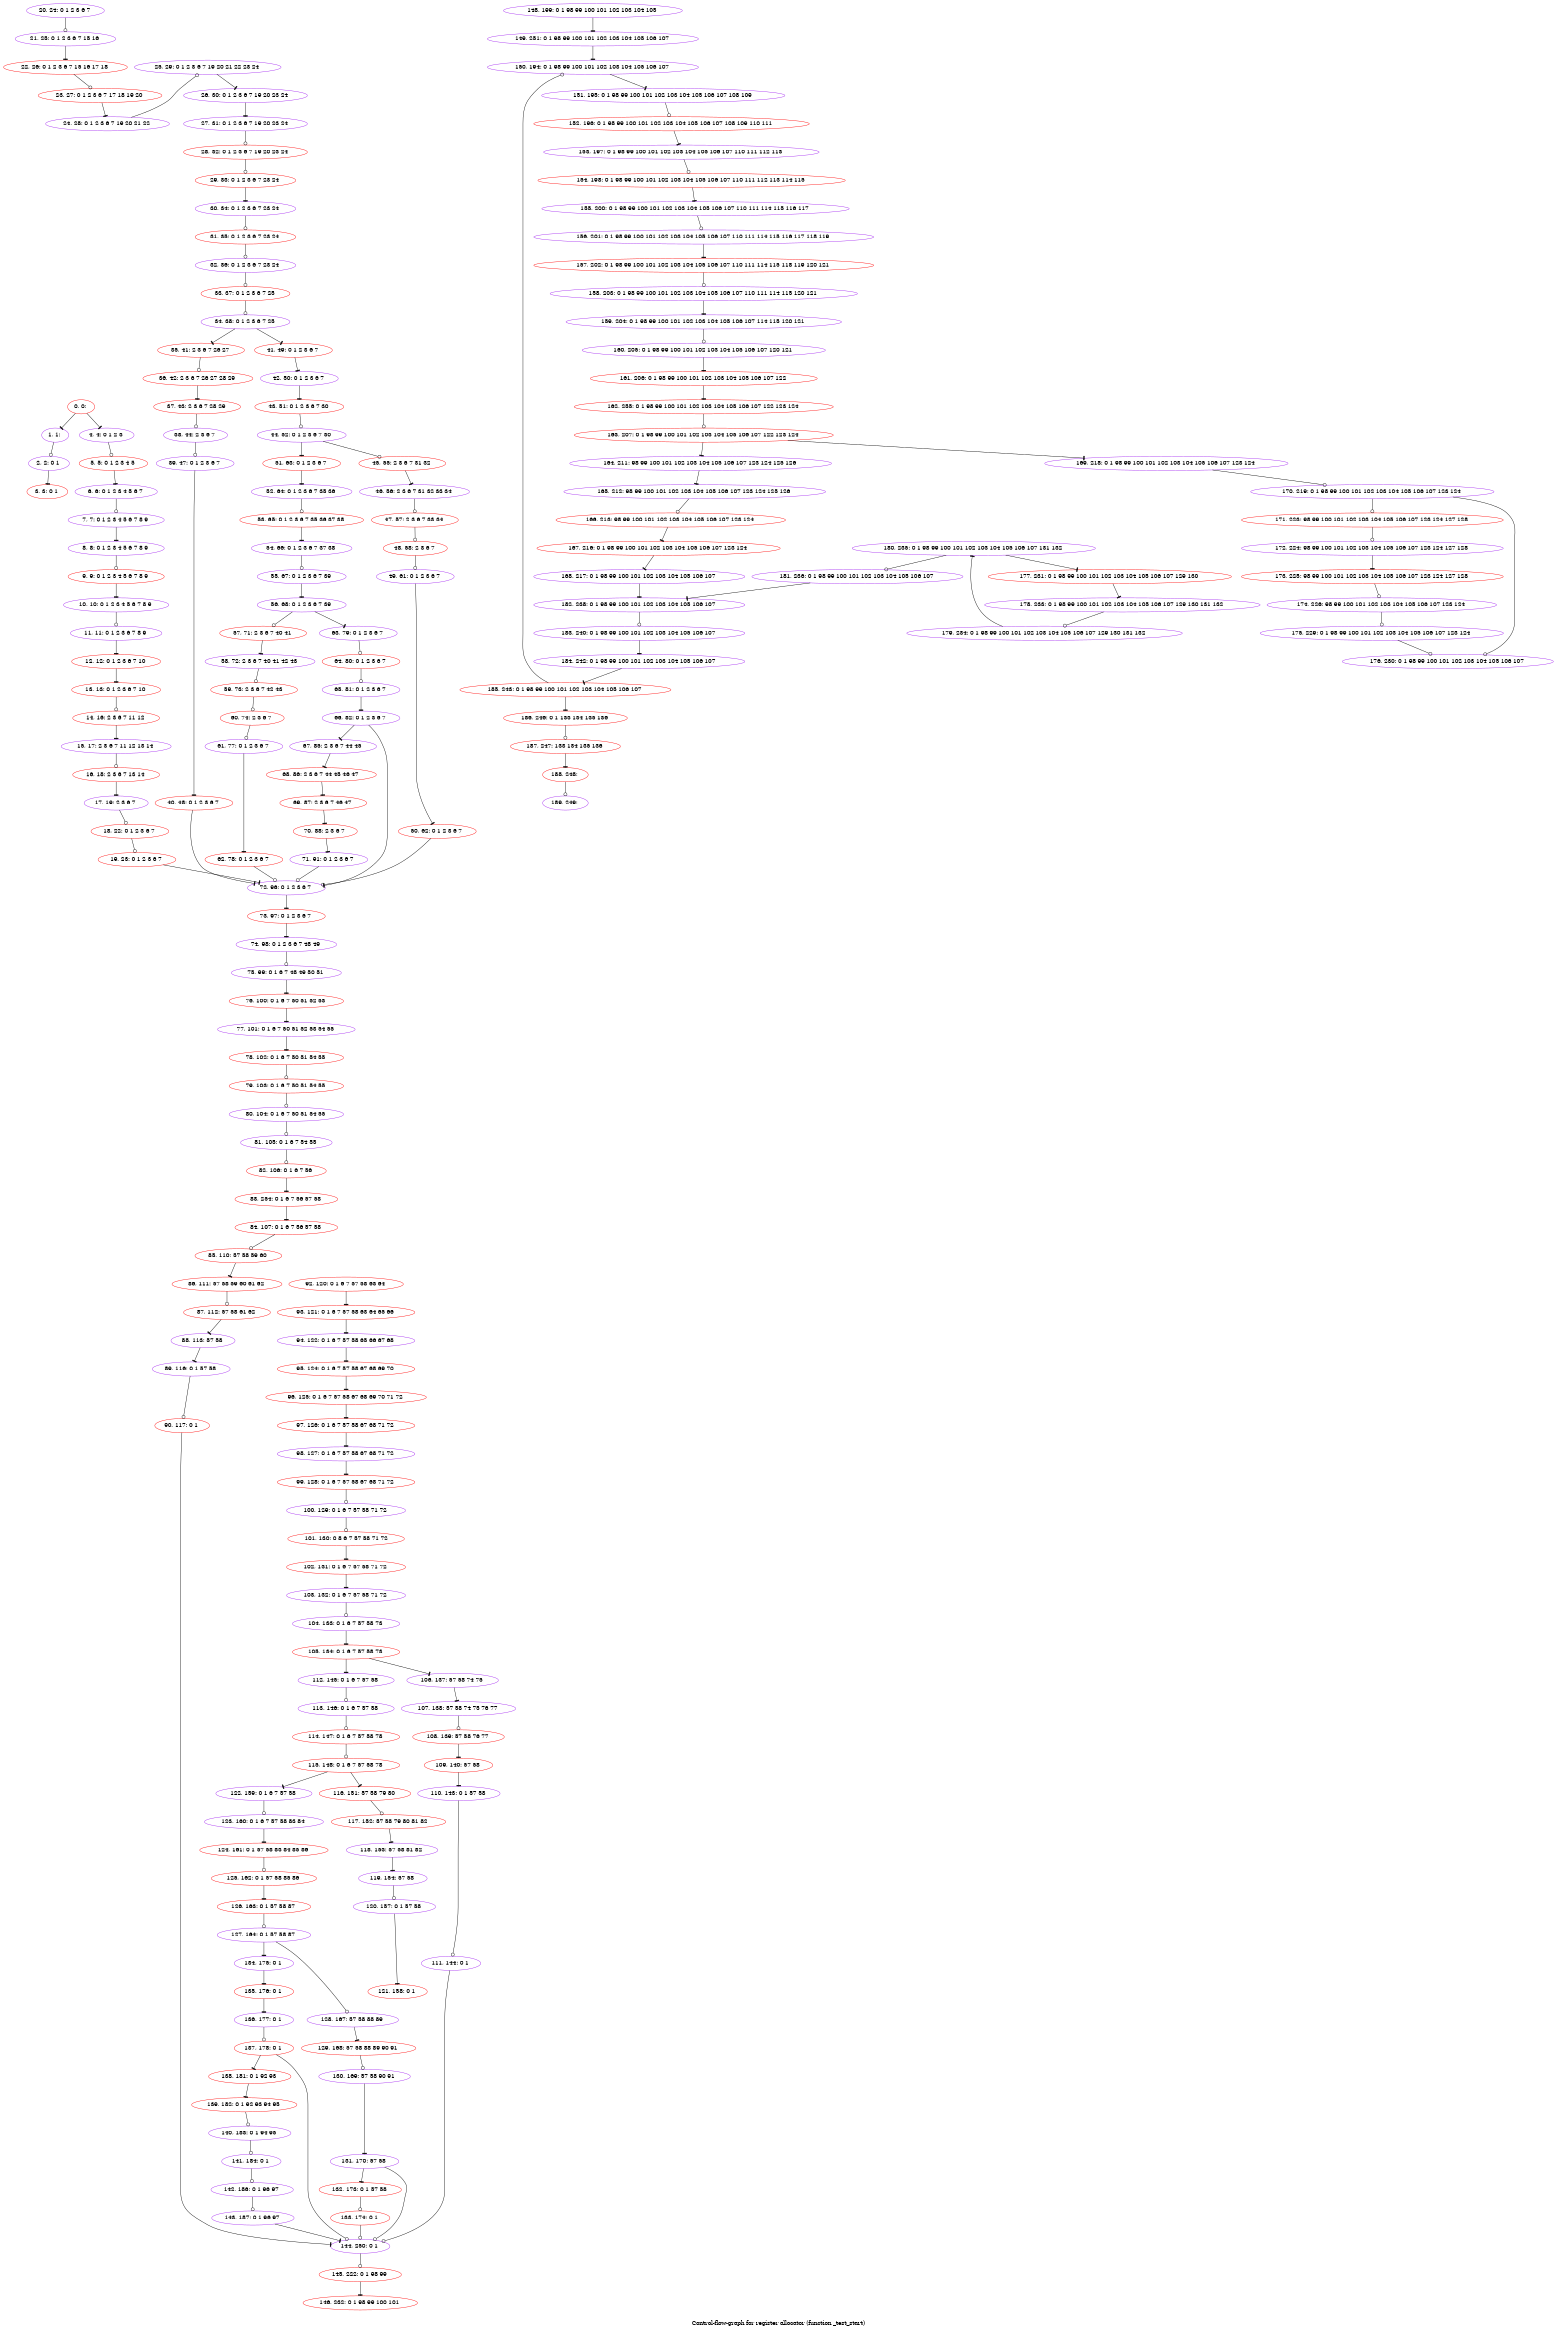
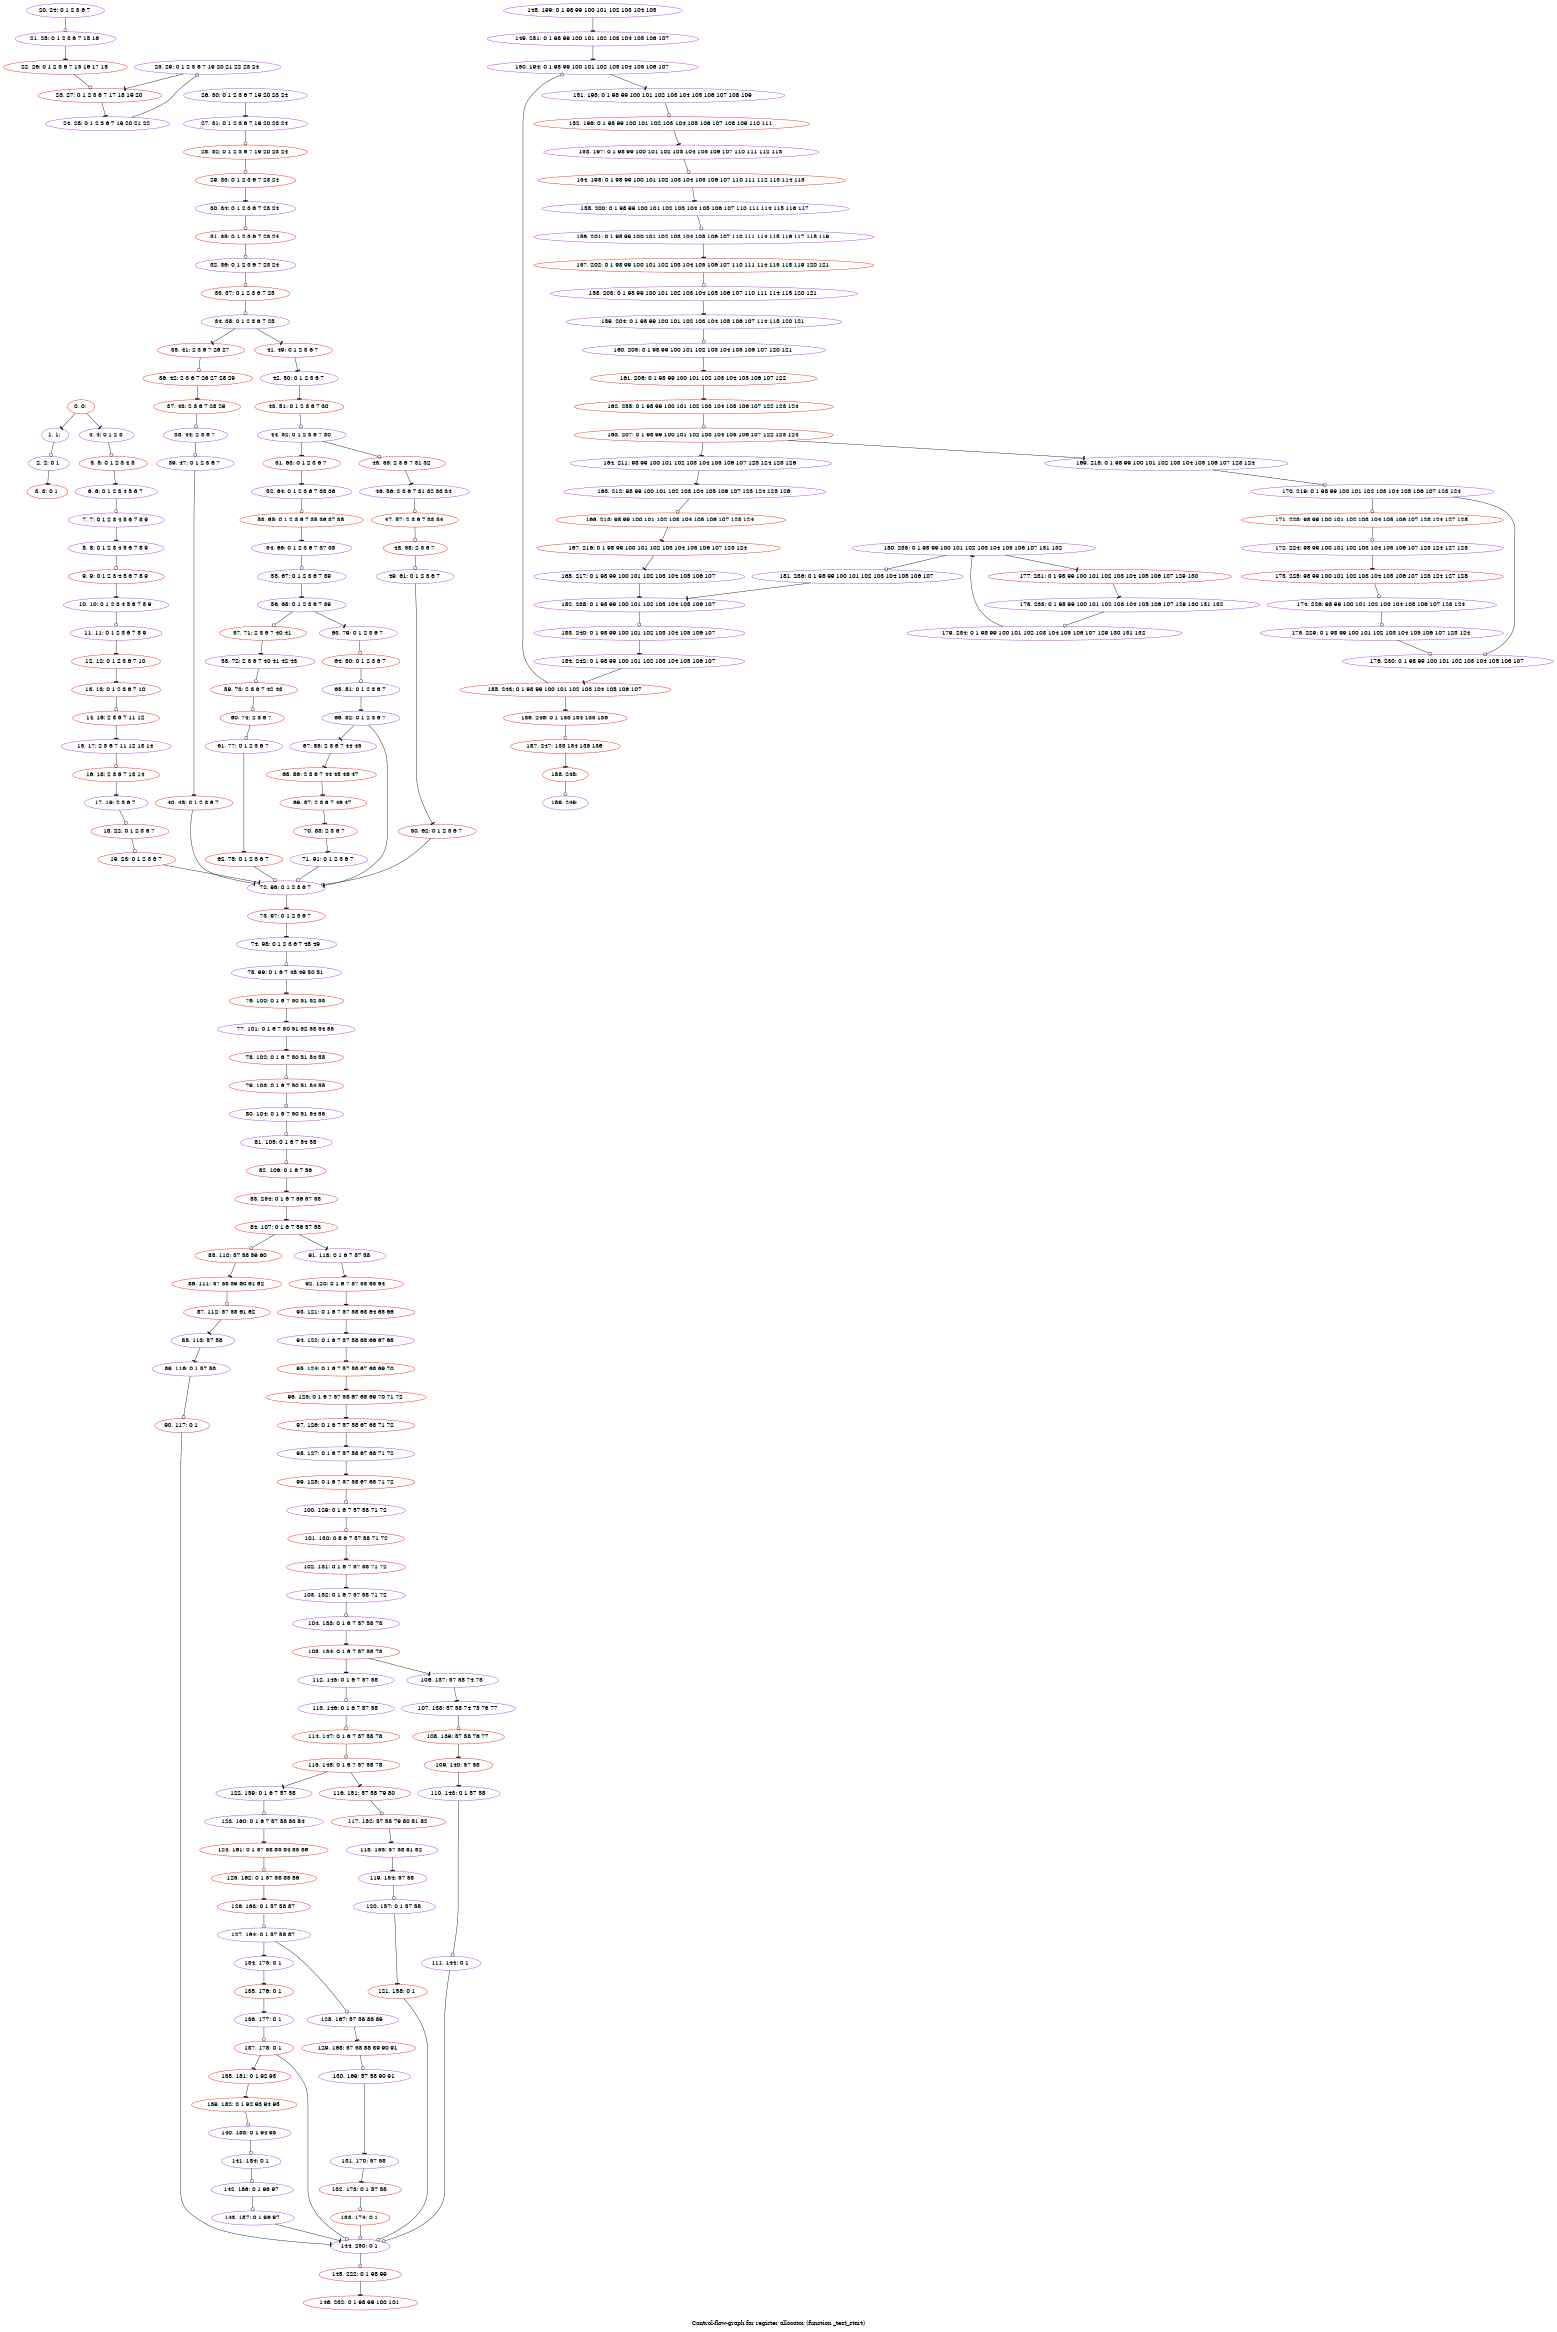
edge "25, 29: 0 1 2 3 6 7 19 20 21 22 23 24" -> "26, 30: 0 1 2 3 6 7 19 20 23 24": now "25, 29: 0 1 2 3 6 7 19 20 21 22 23 24" -> "23, 27: 0 1 2 3 6 7 17 18 19 20"
node "91, 118: 0 1 6 7 57 58": added
edge "131, 170: 57 58" -> "144, 250: 0 1": now "121, 158: 0 1" -> "144, 250: 0 1"
